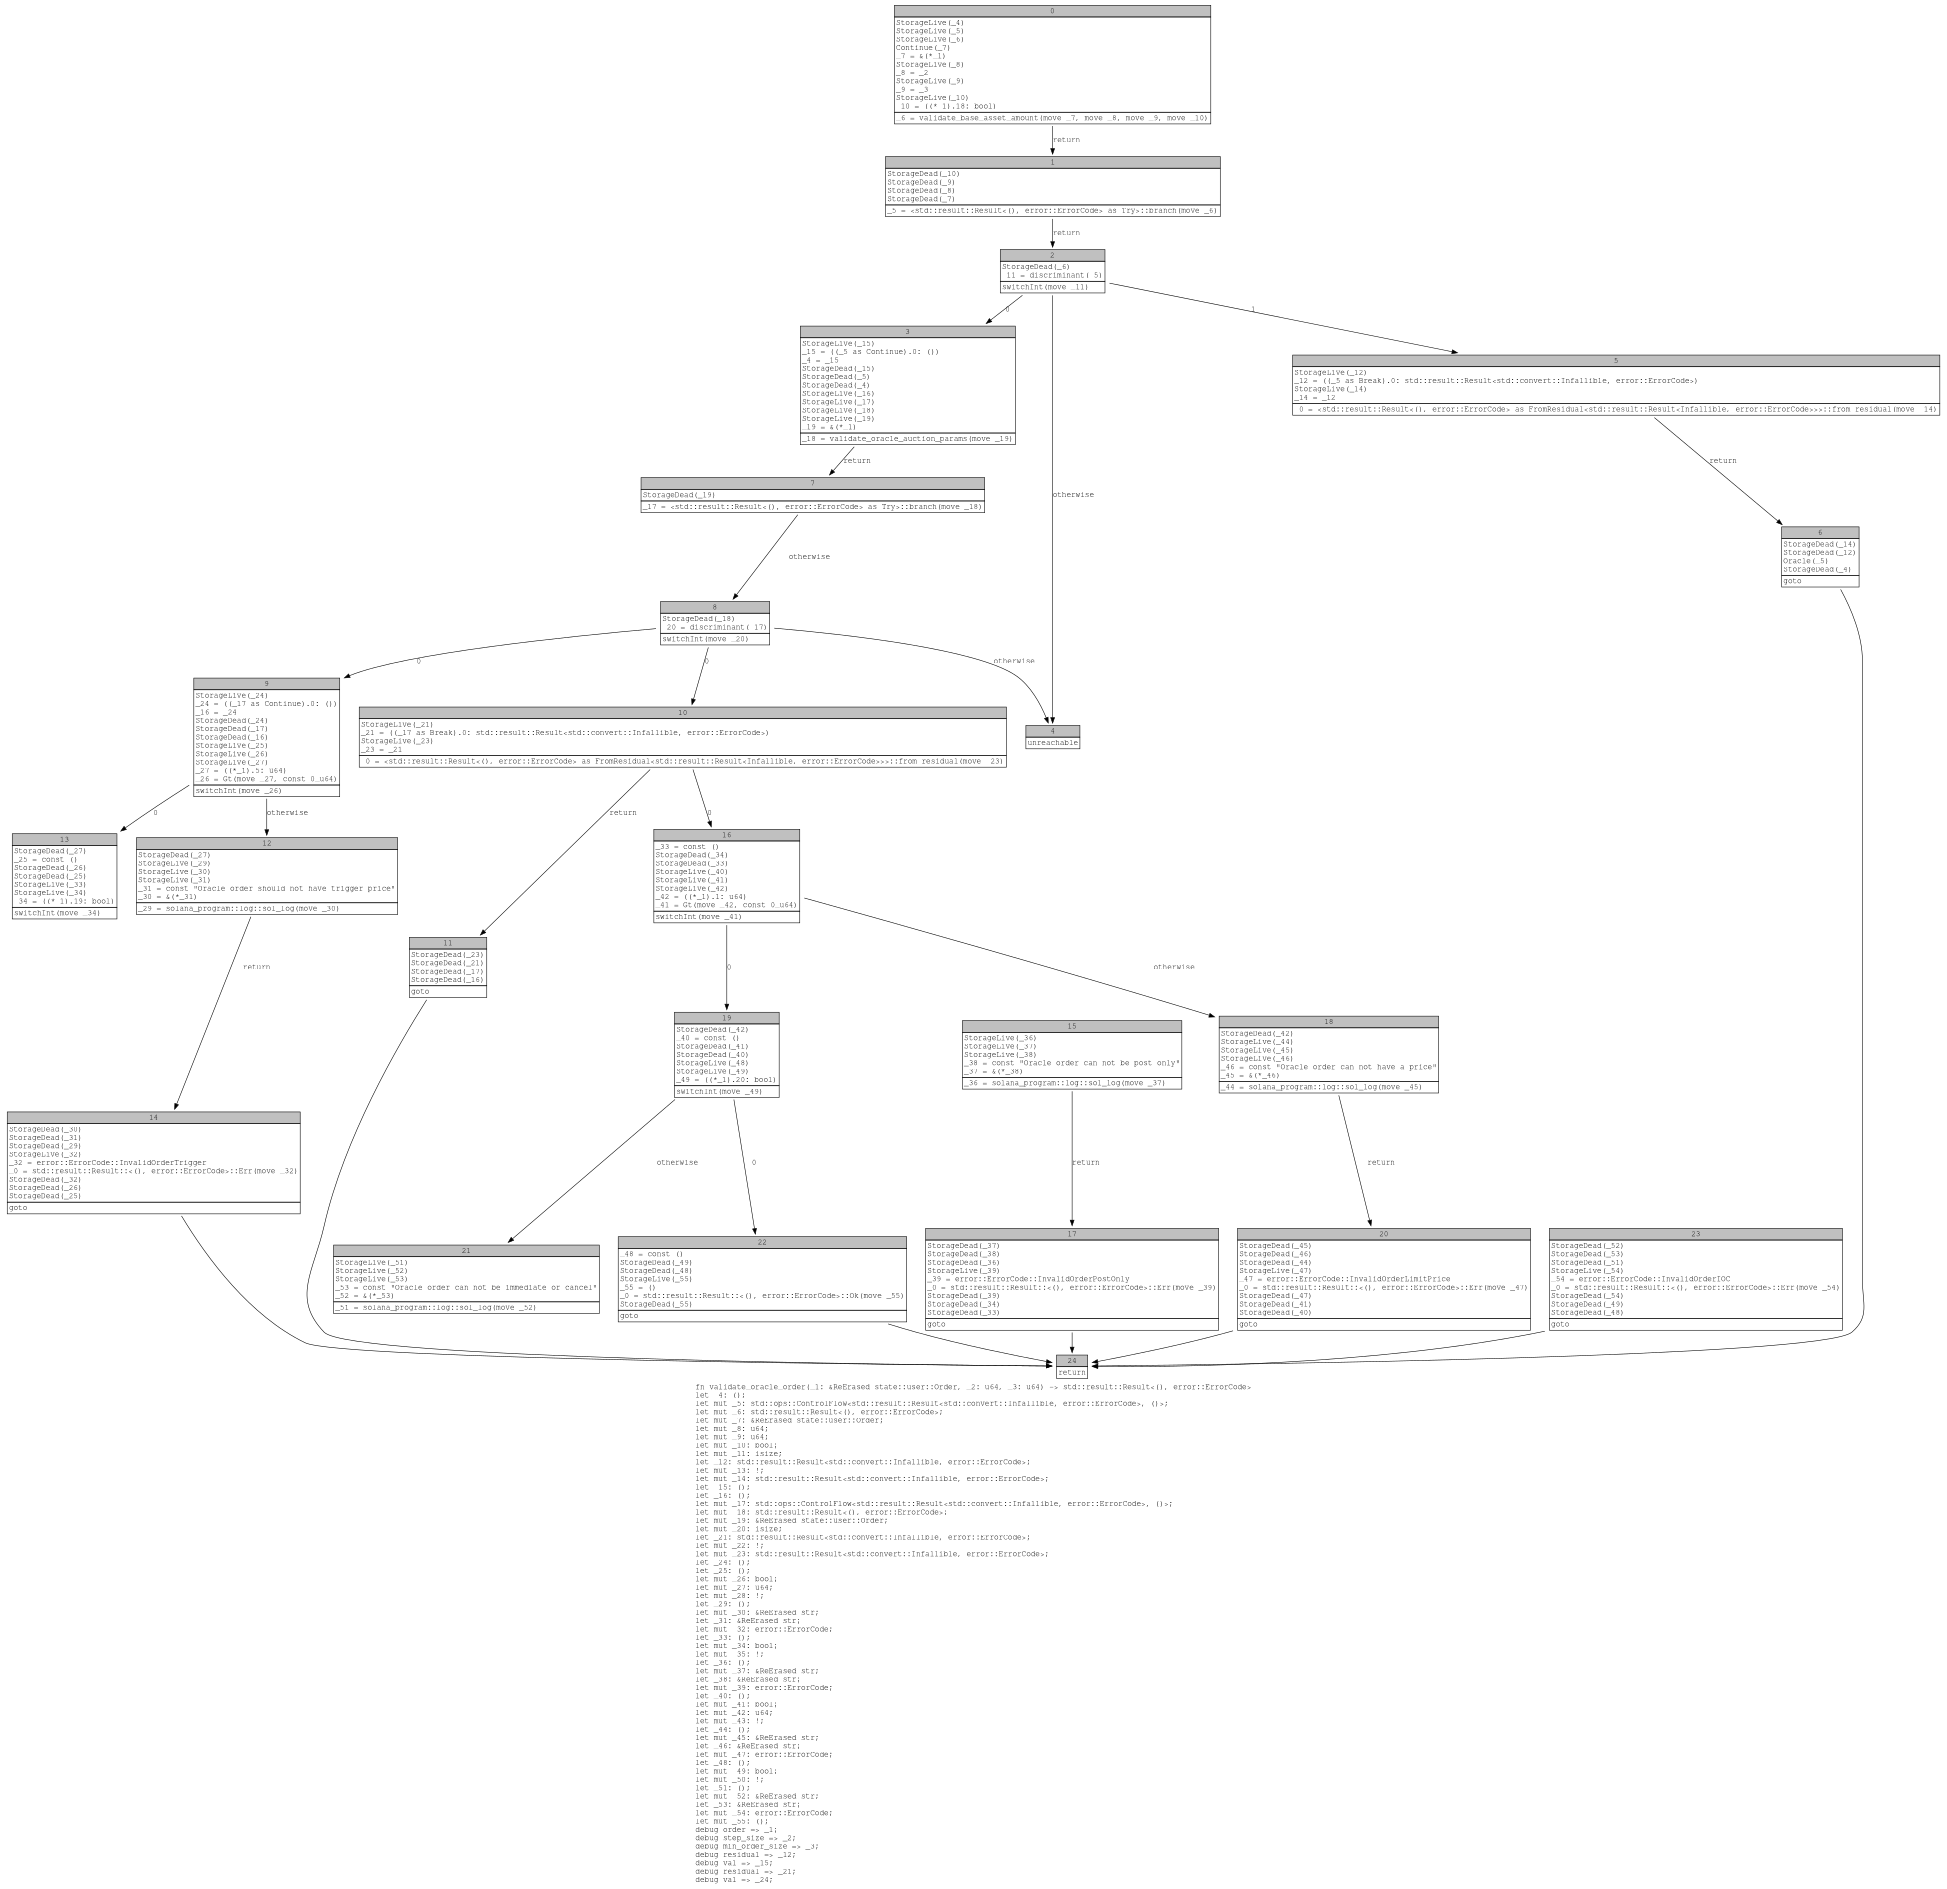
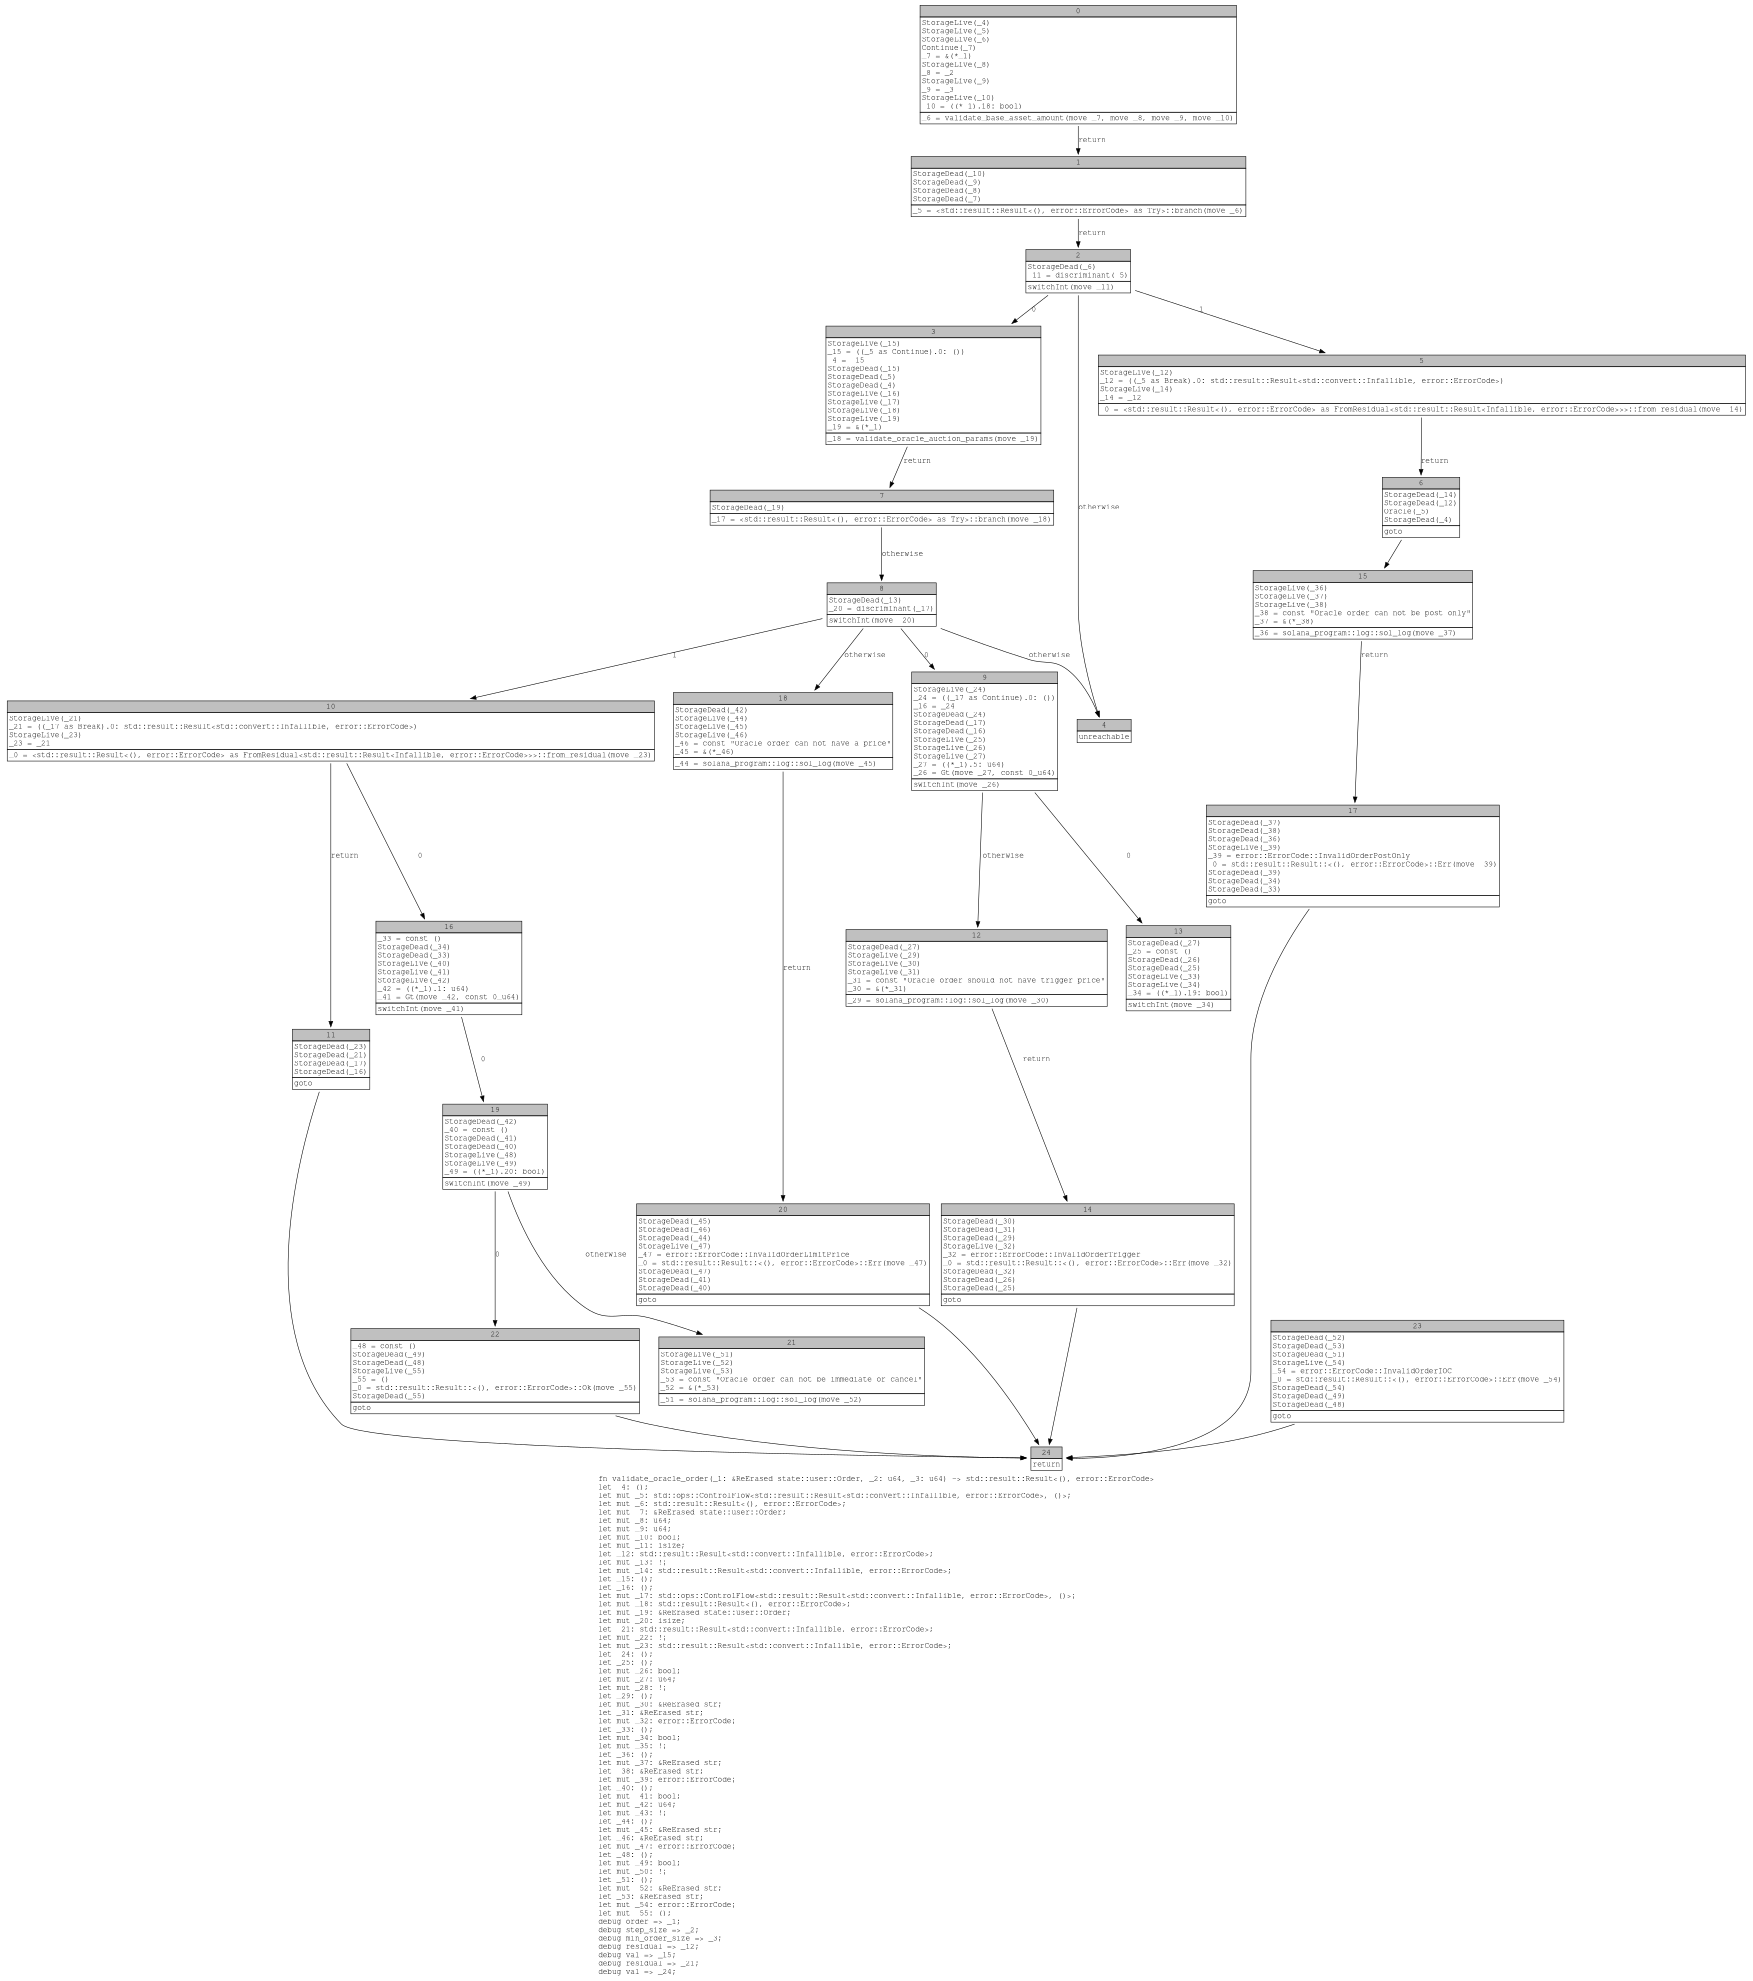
node "8": text "StorageDead(_18)" -> "StorageDead(_13)"
edge "8" -> "10": label "0" -> "1"
edge "16" -> "18": now "8" -> "18"
edge "6" -> "24": now "6" -> "15"
